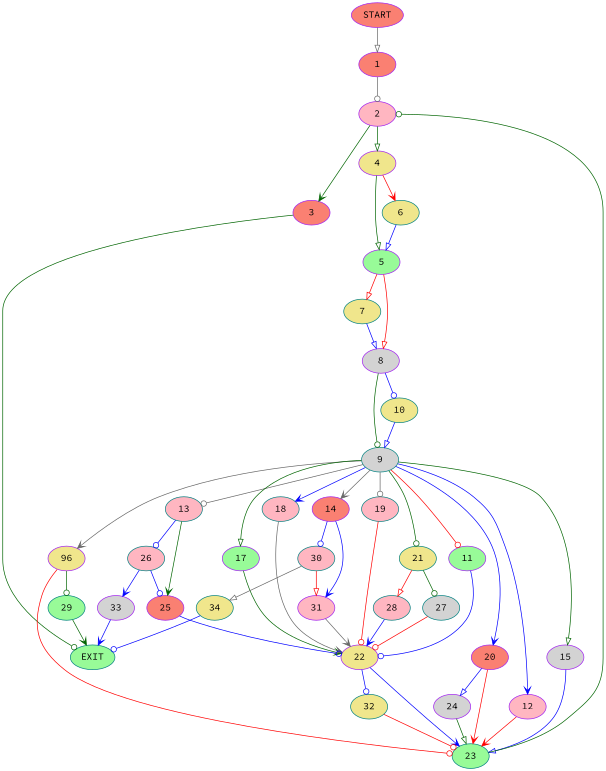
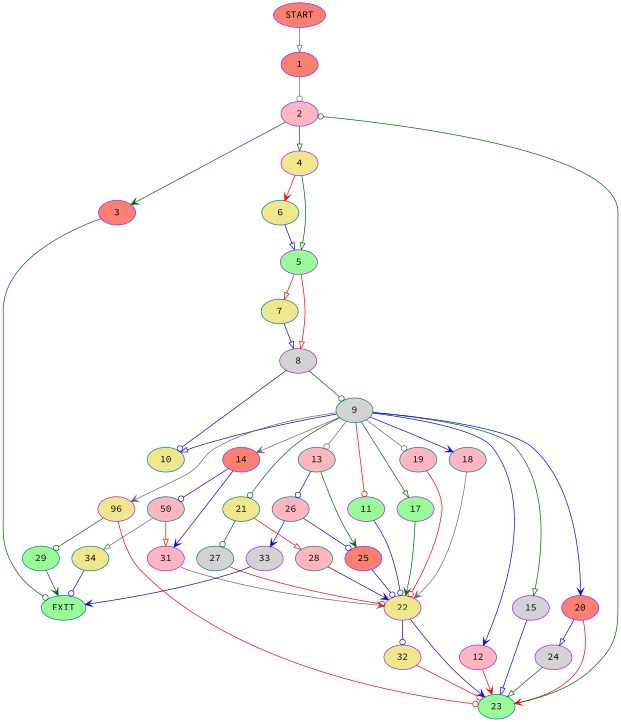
edge "10" -> "9": reversed
node "30": label "30" -> "50"
node "32": color teal -> purple
